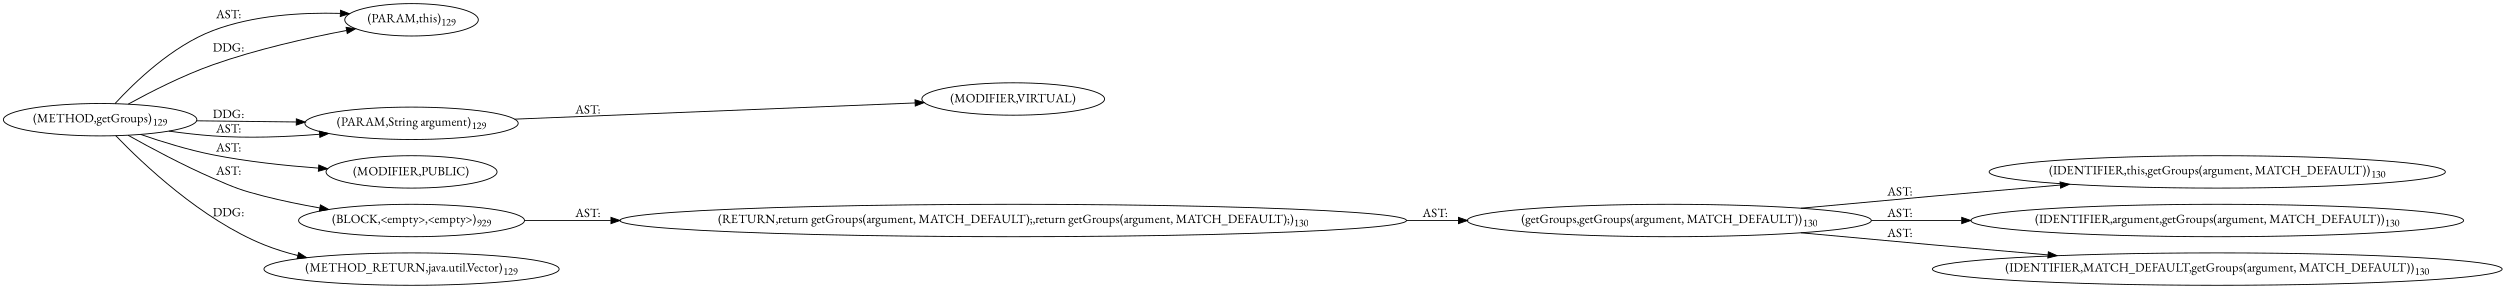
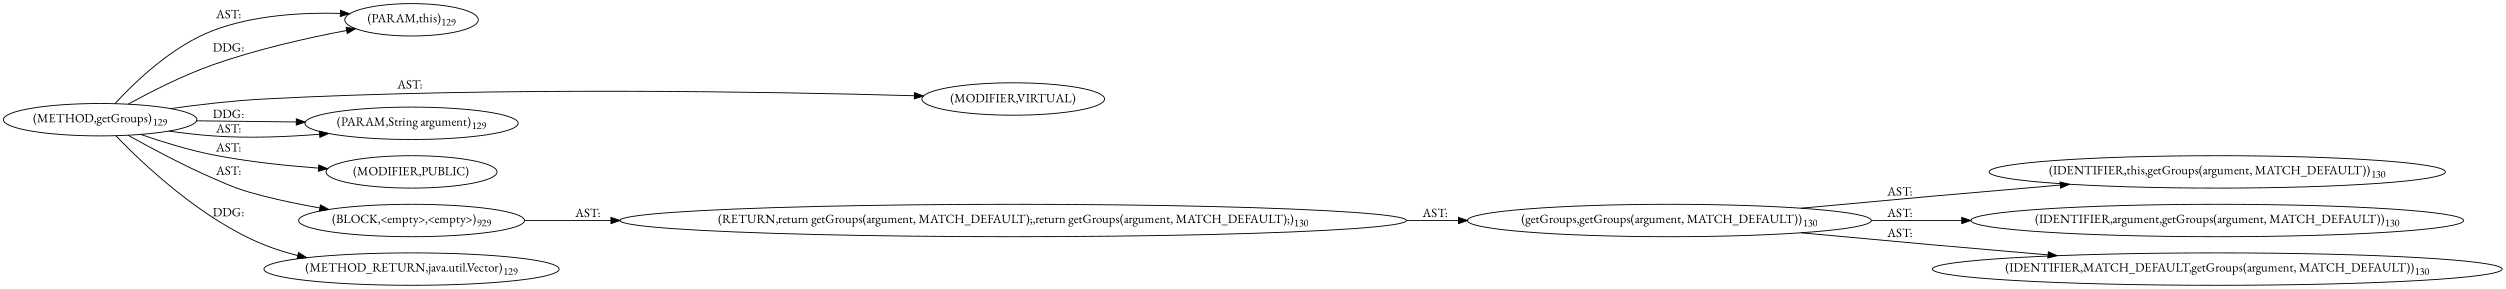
edge "(PARAM,String argument)" -> "(MODIFIER,VIRTUAL)": now "(METHOD,getGroups)" -> "(MODIFIER,VIRTUAL)"
